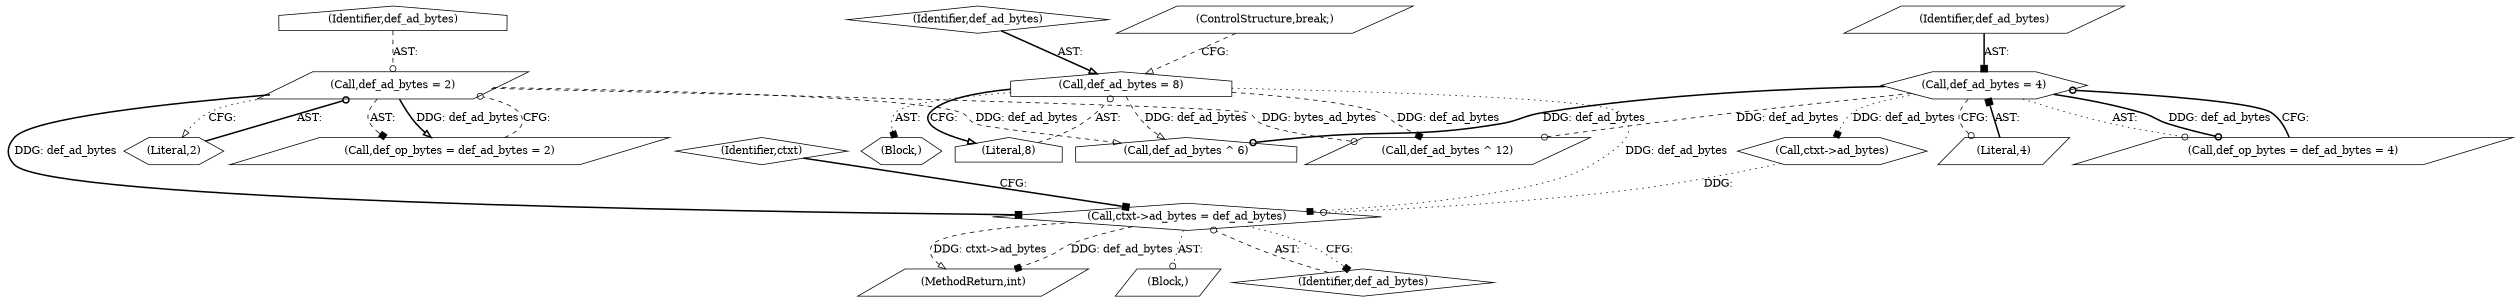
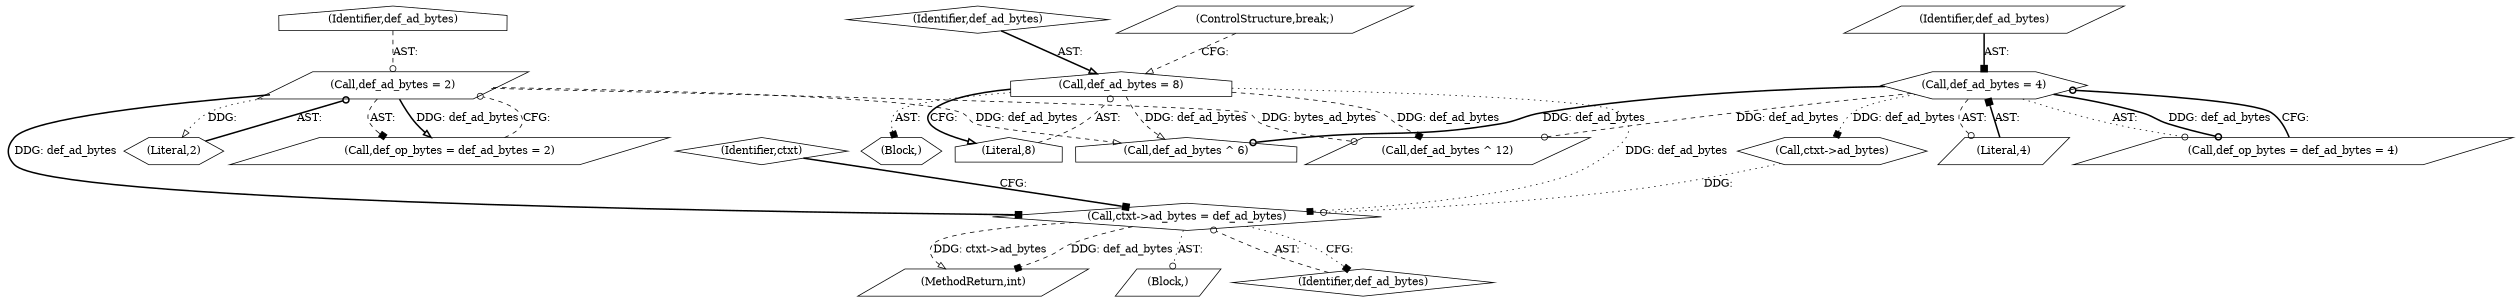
edge "(Call,def_ad_bytes = 2)" -> "(Literal,2)": label "CFG: " -> "DDG: "
edge "(Call,def_ad_bytes = 4)" -> "(Literal,4)": label "CFG: " -> "AST: "
